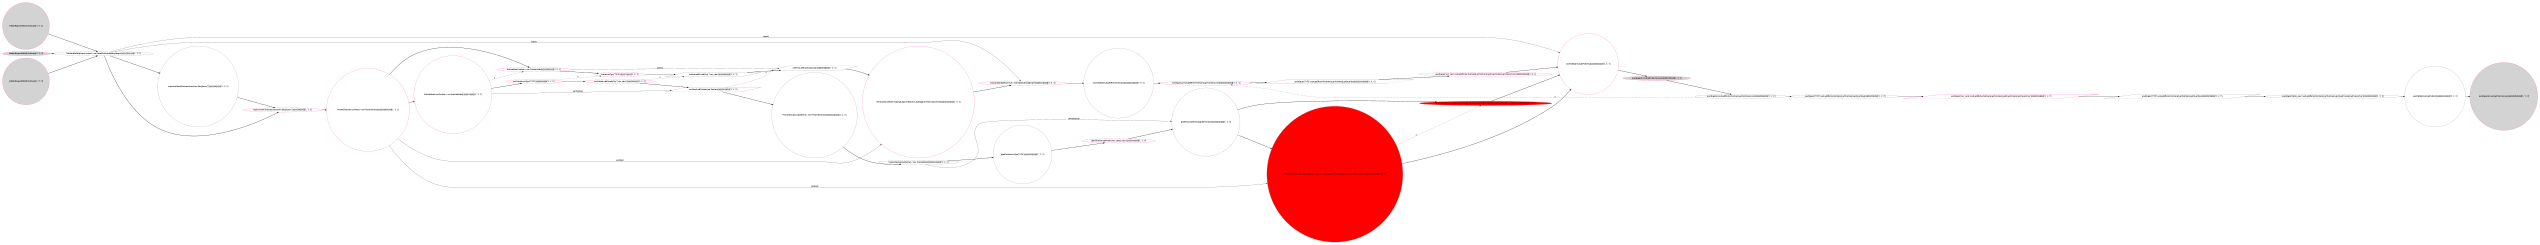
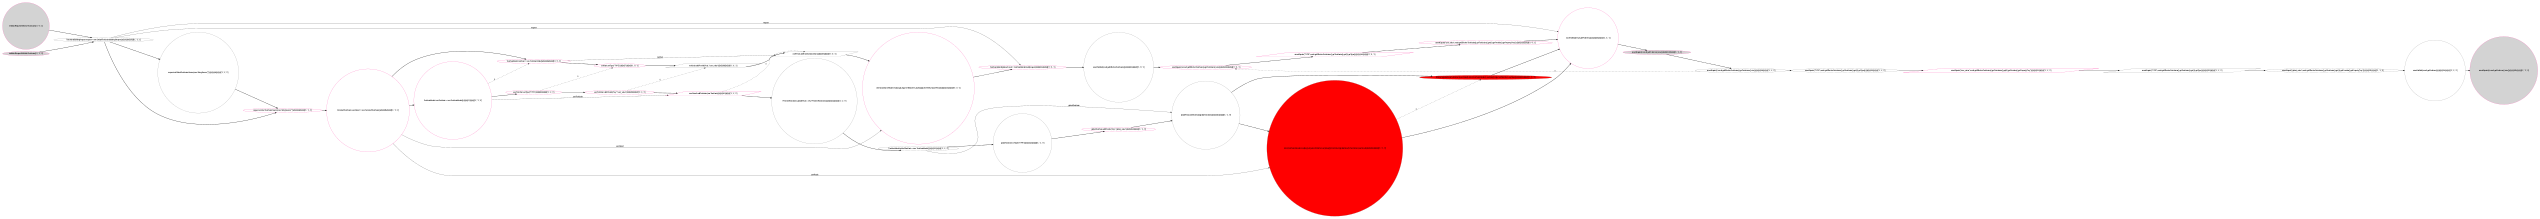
node "testBuildRequestWithBothToolchains['1', '0', '0']": removed
